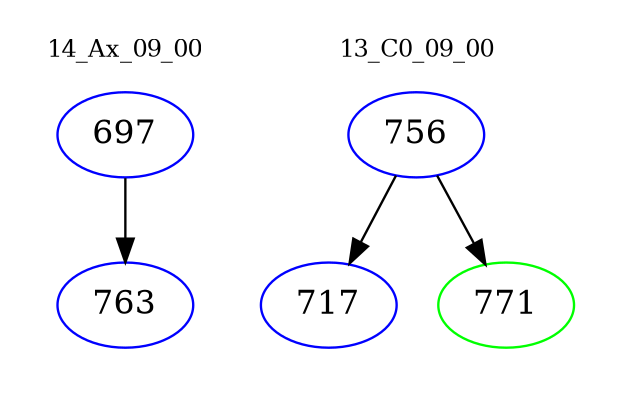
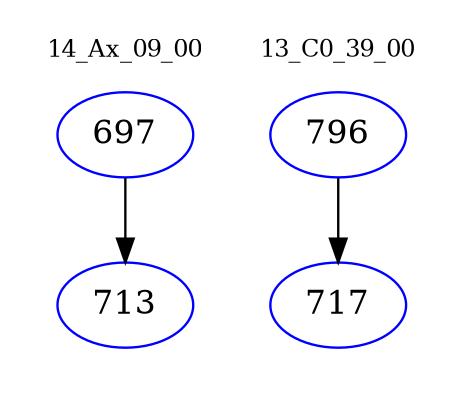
cluster "13_C0_09_00": label "13_C0_09_00" -> "13_C0_39_00"
node "756": label "756" -> "796"
node "763": label "763" -> "713"
node "771": removed
